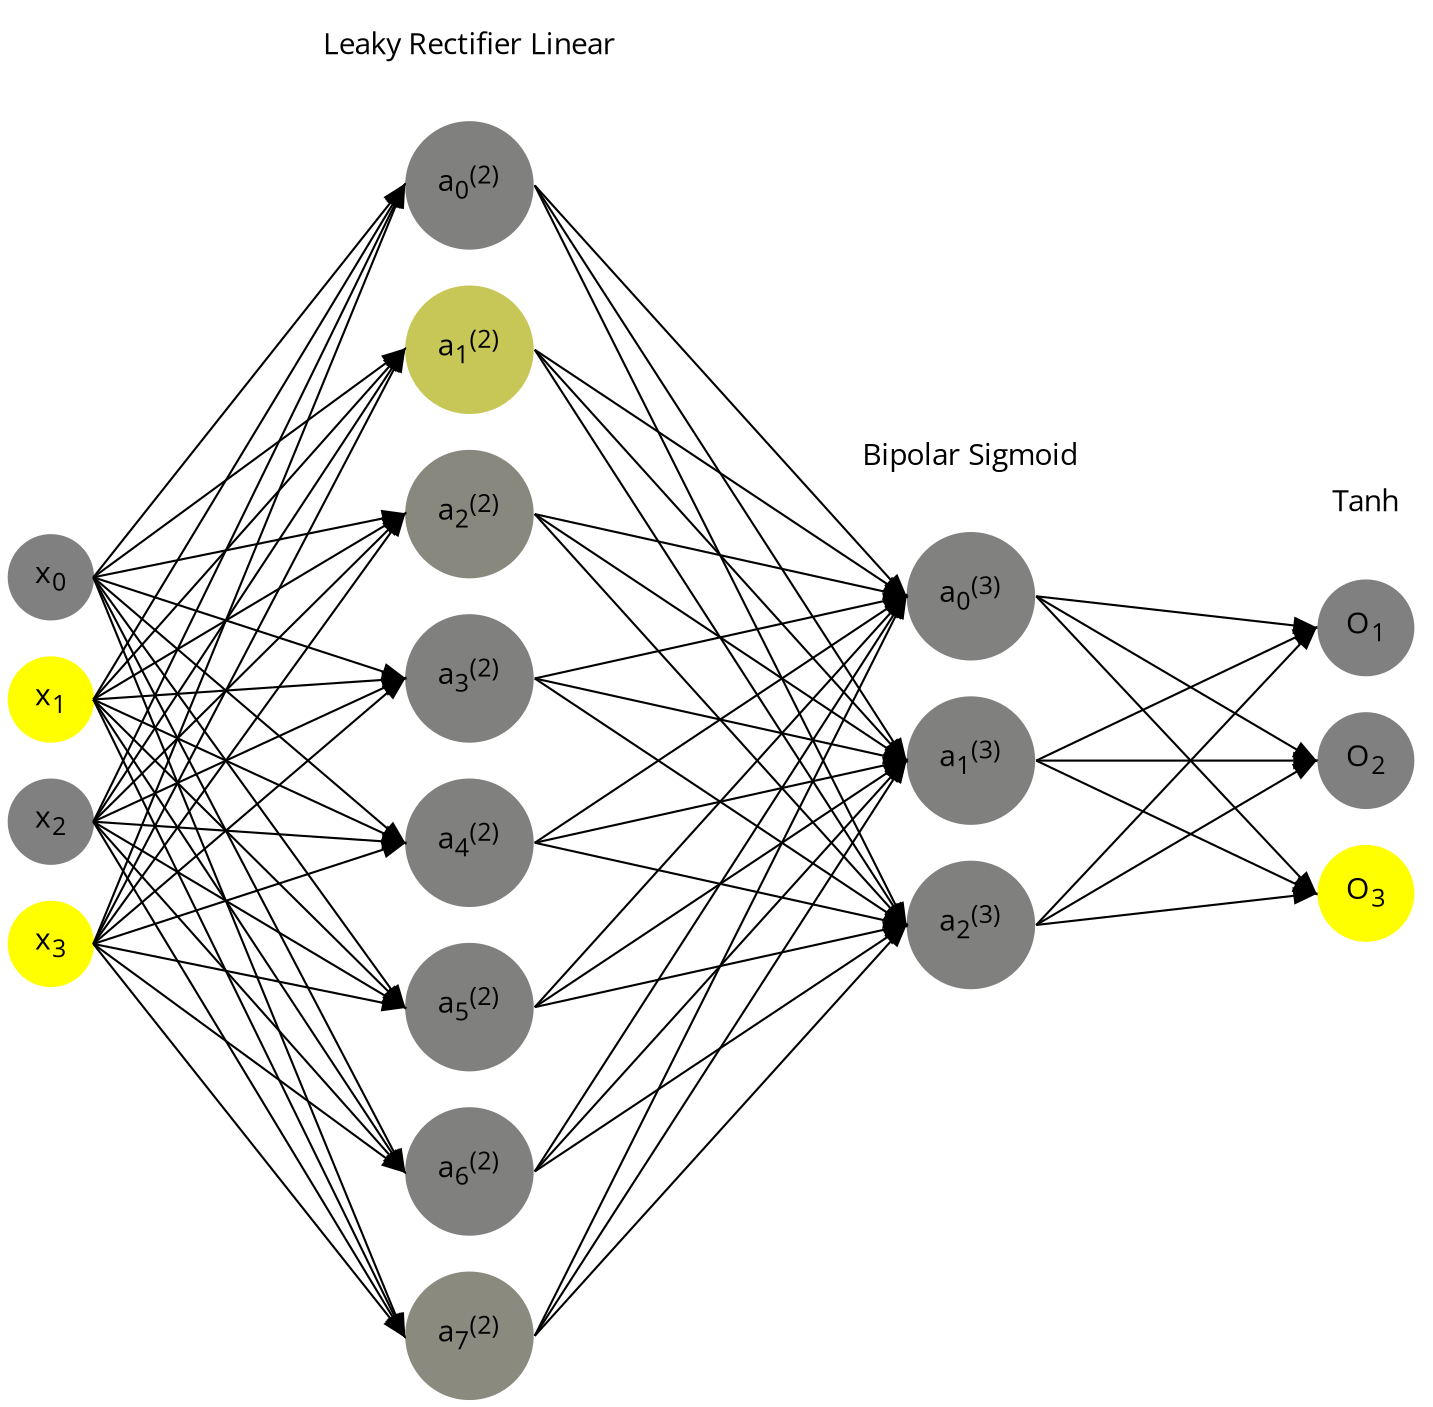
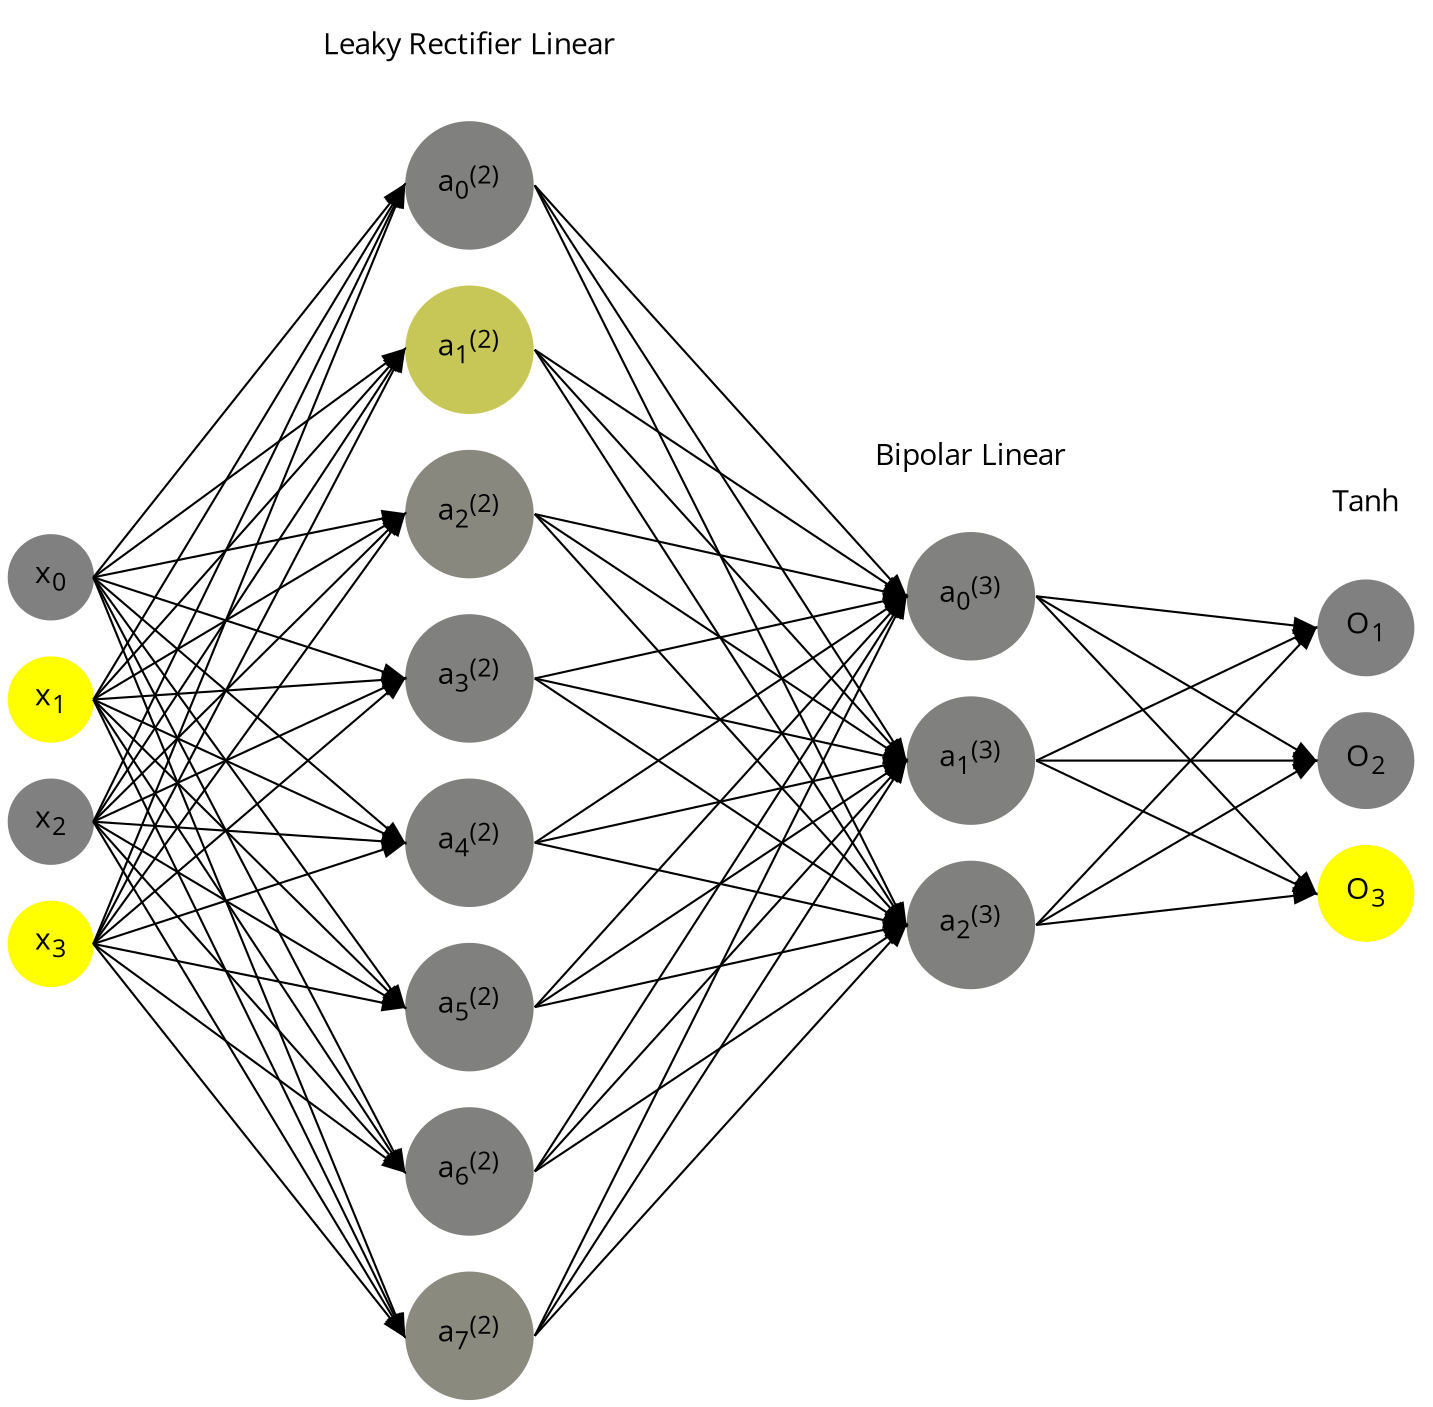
node "Bipolar Sigmoid": label "Bipolar Sigmoid" -> "Bipolar Linear"
